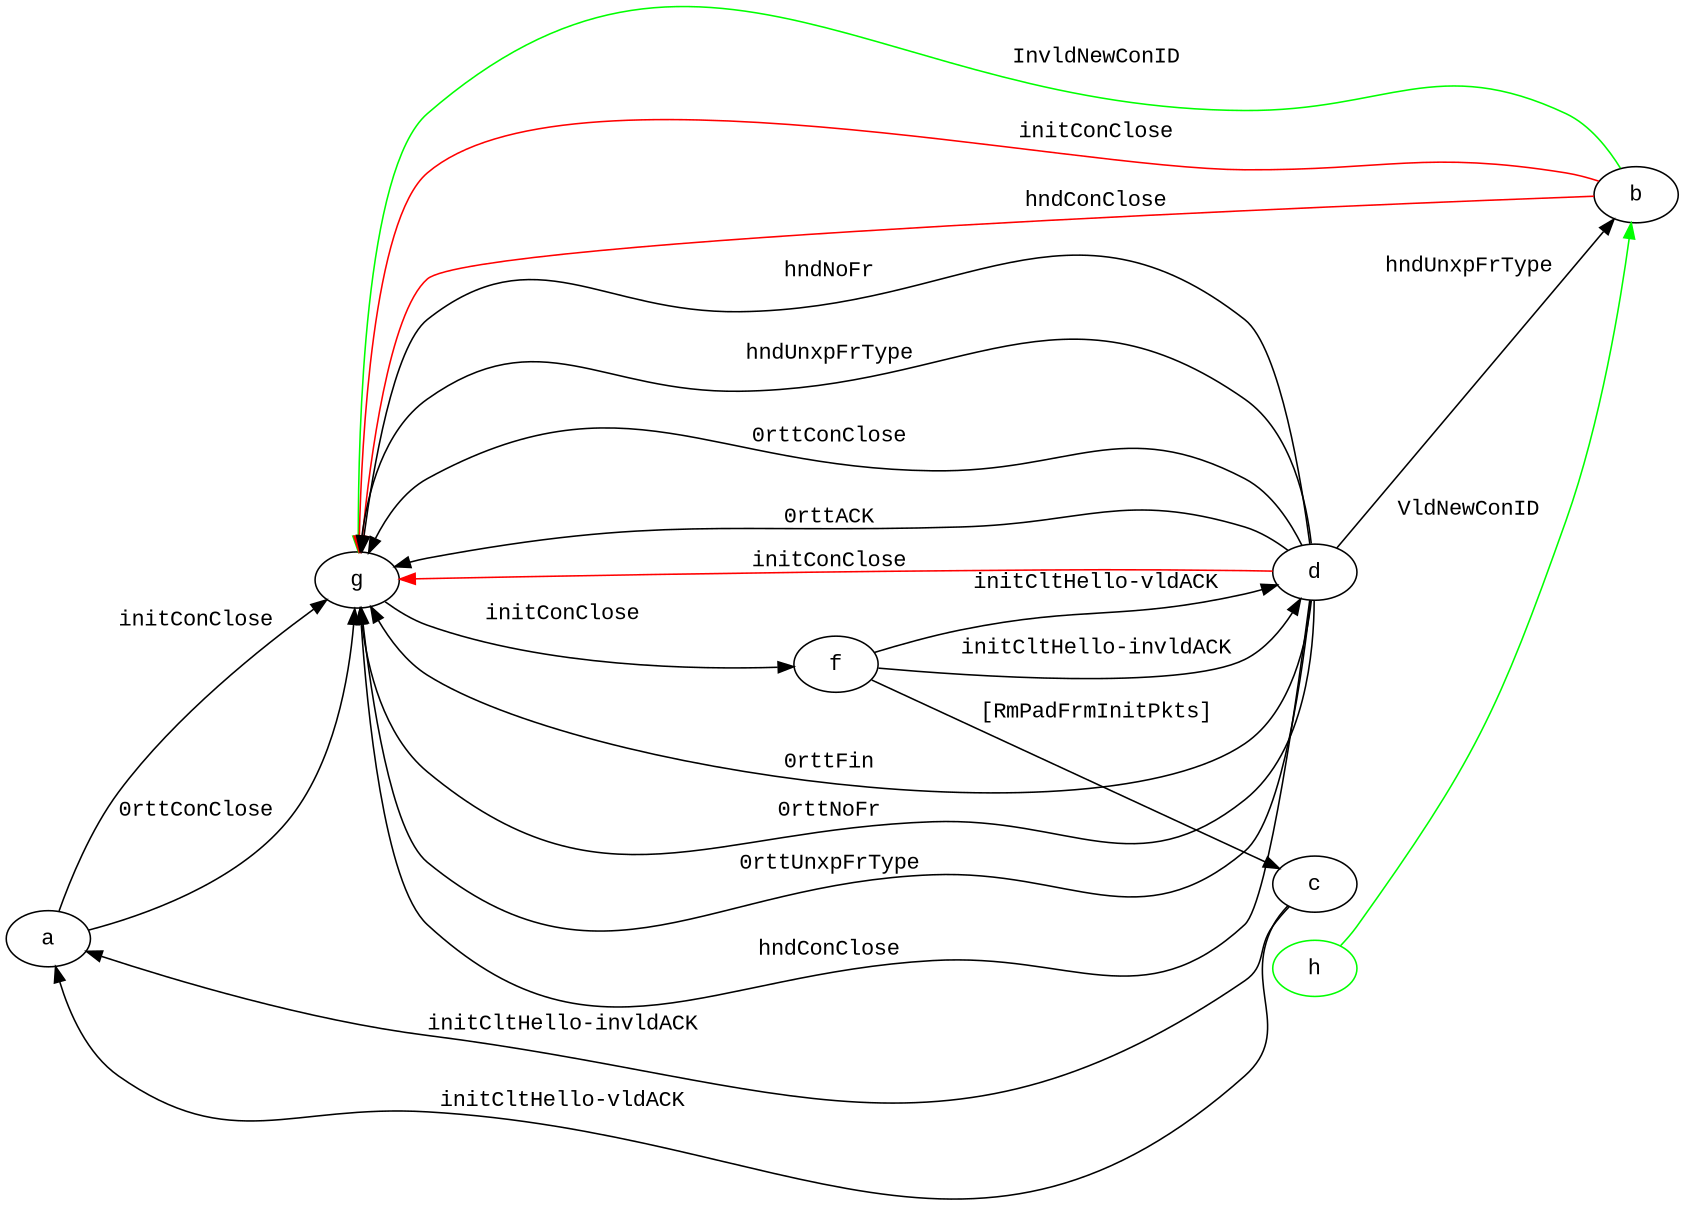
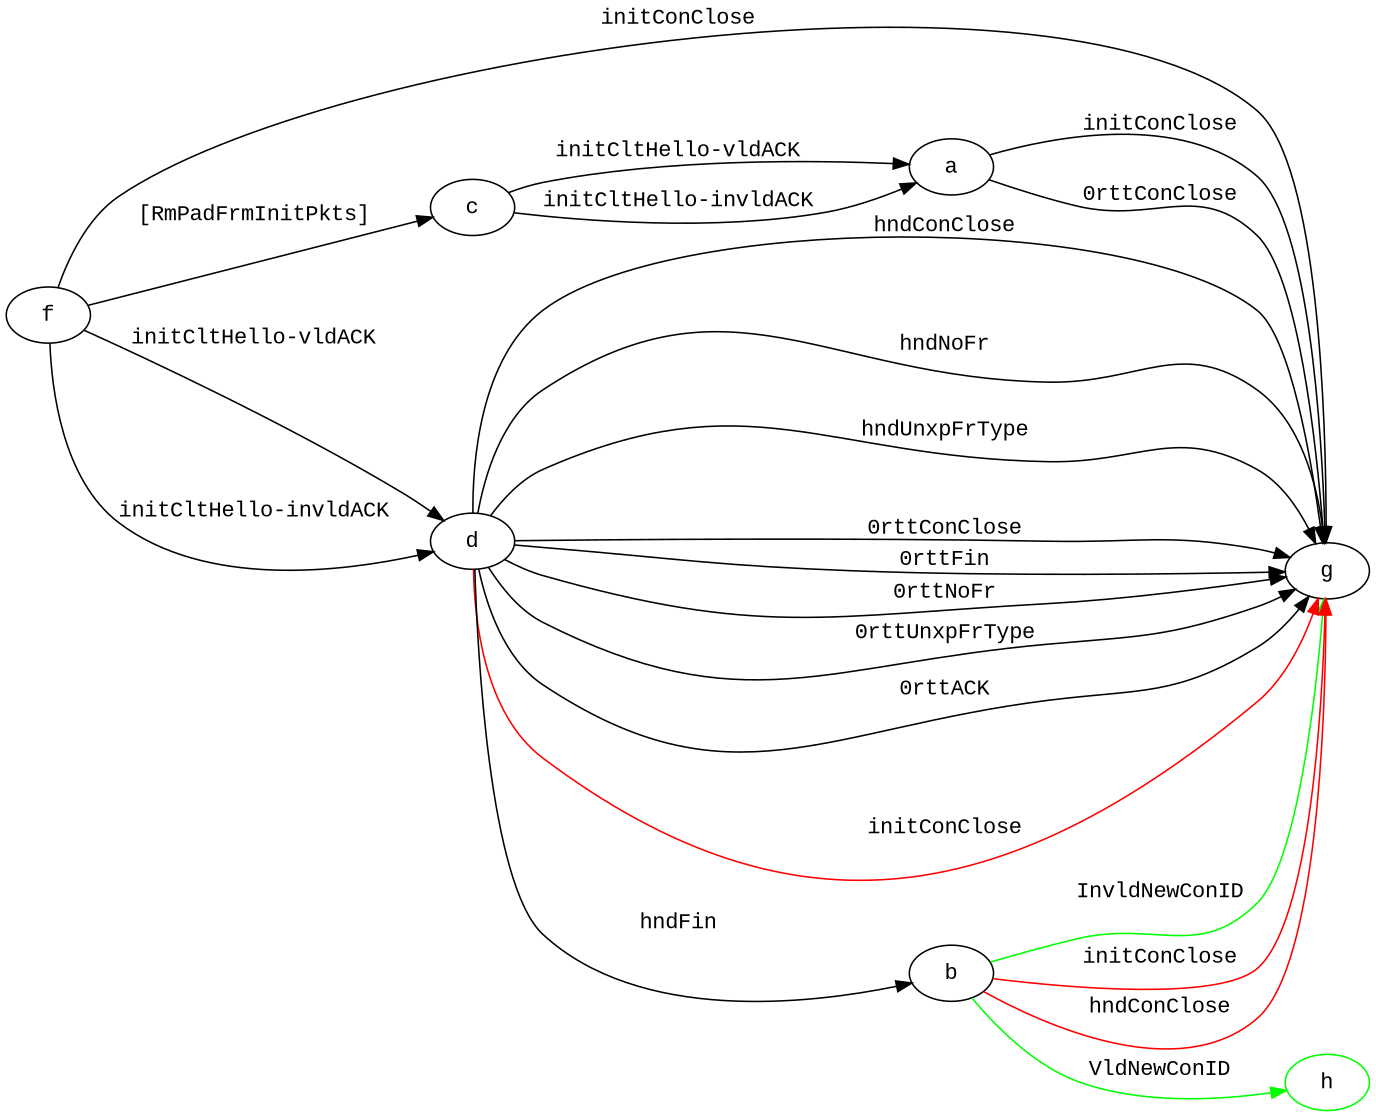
edge "d" -> "b": label "hndUnxpFrType " -> "hndFin "
edge "h" -> "b": reversed
edge "g" -> "f": reversed
